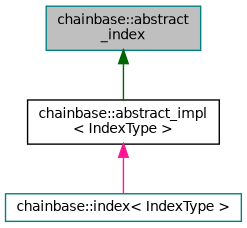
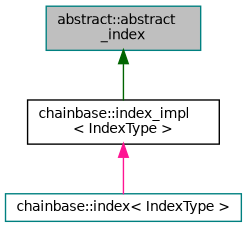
node "chainbase::abstract _index": label "chainbase::abstract _index" -> "abstract::abstract _index"
node "chainbase::abstract_impl < IndexType >": label "chainbase::abstract_impl < IndexType >" -> "chainbase::index_impl < IndexType >"
